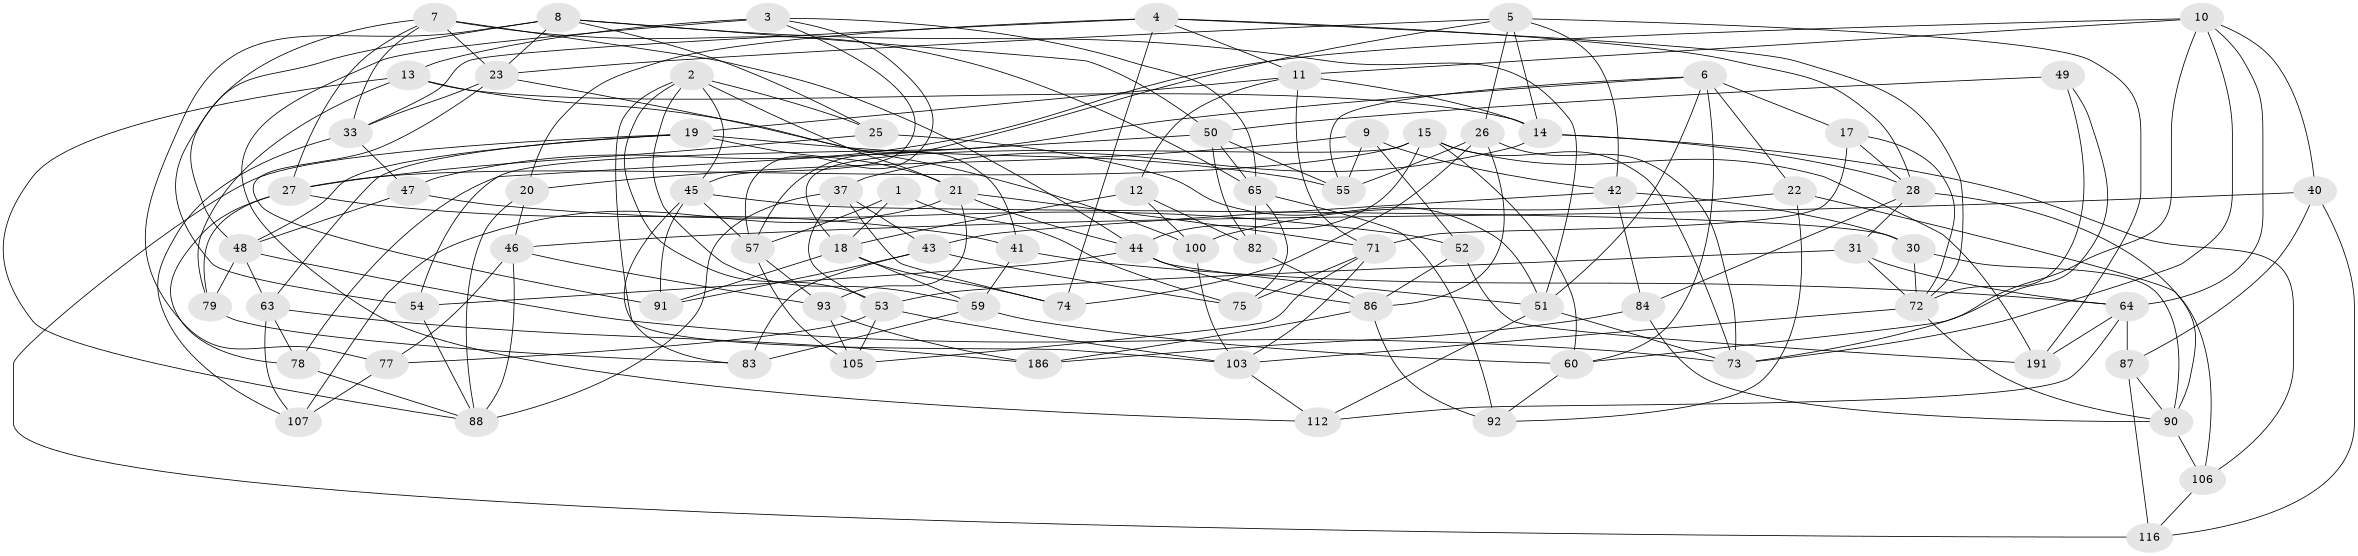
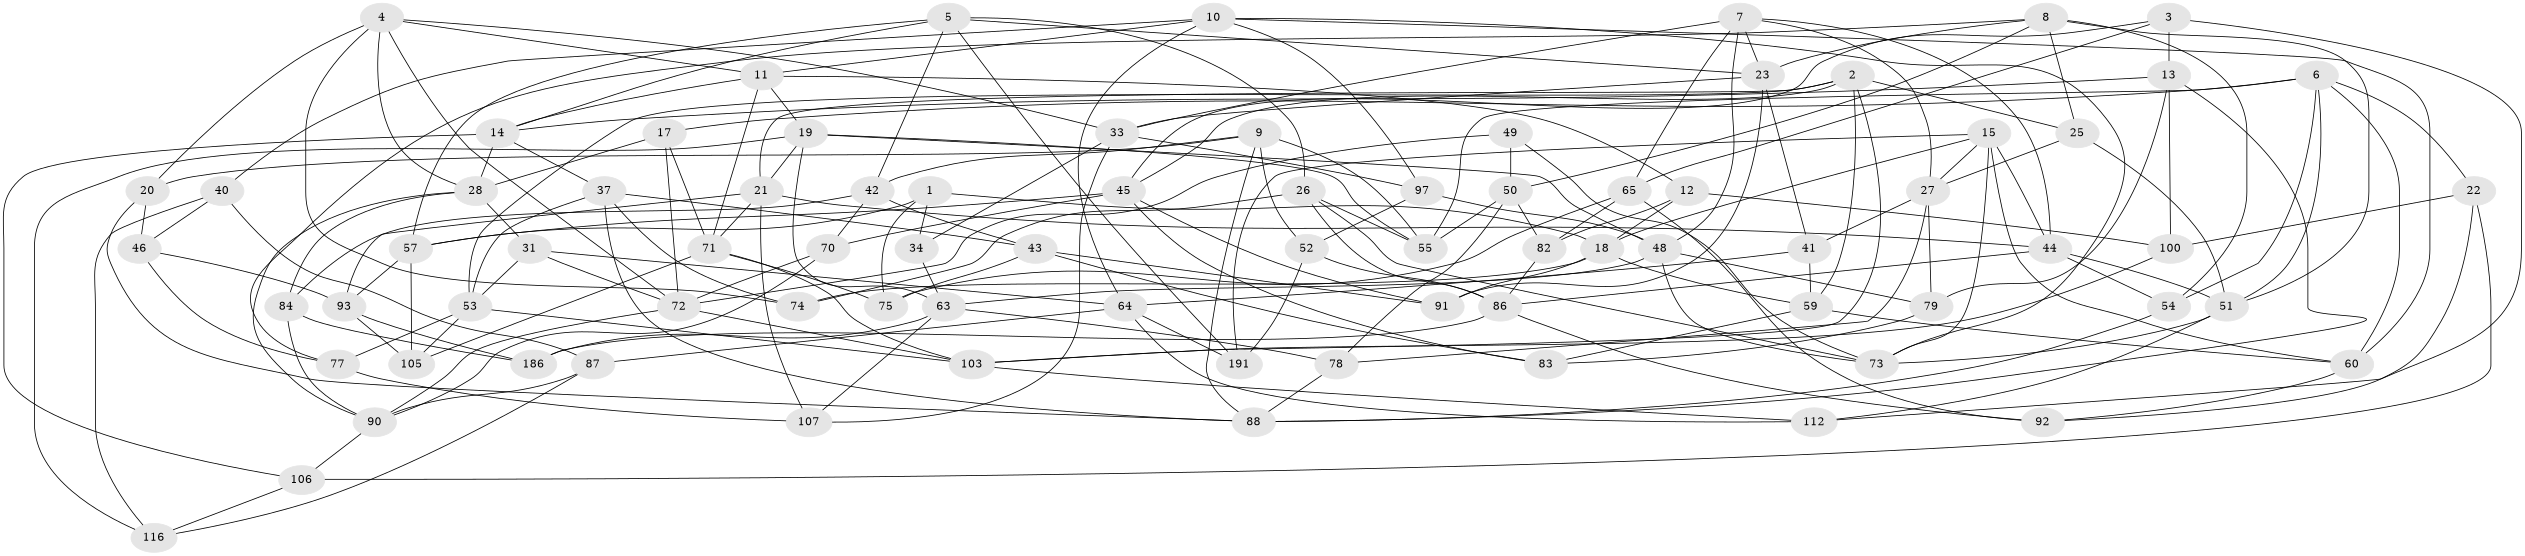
edge "3" -- "57": removed
edge "50" -- "65": removed
node "47": label "47" -> "97"
node "34": added
node "30": label "30" -> "70"
edge "46" -- "88": now "9" -- "88"
